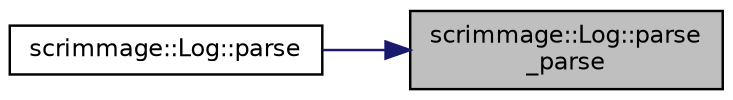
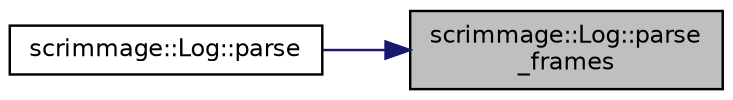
node "scrimmage::Log::parse _parse": label "scrimmage::Log::parse _parse" -> "scrimmage::Log::parse _frames"
